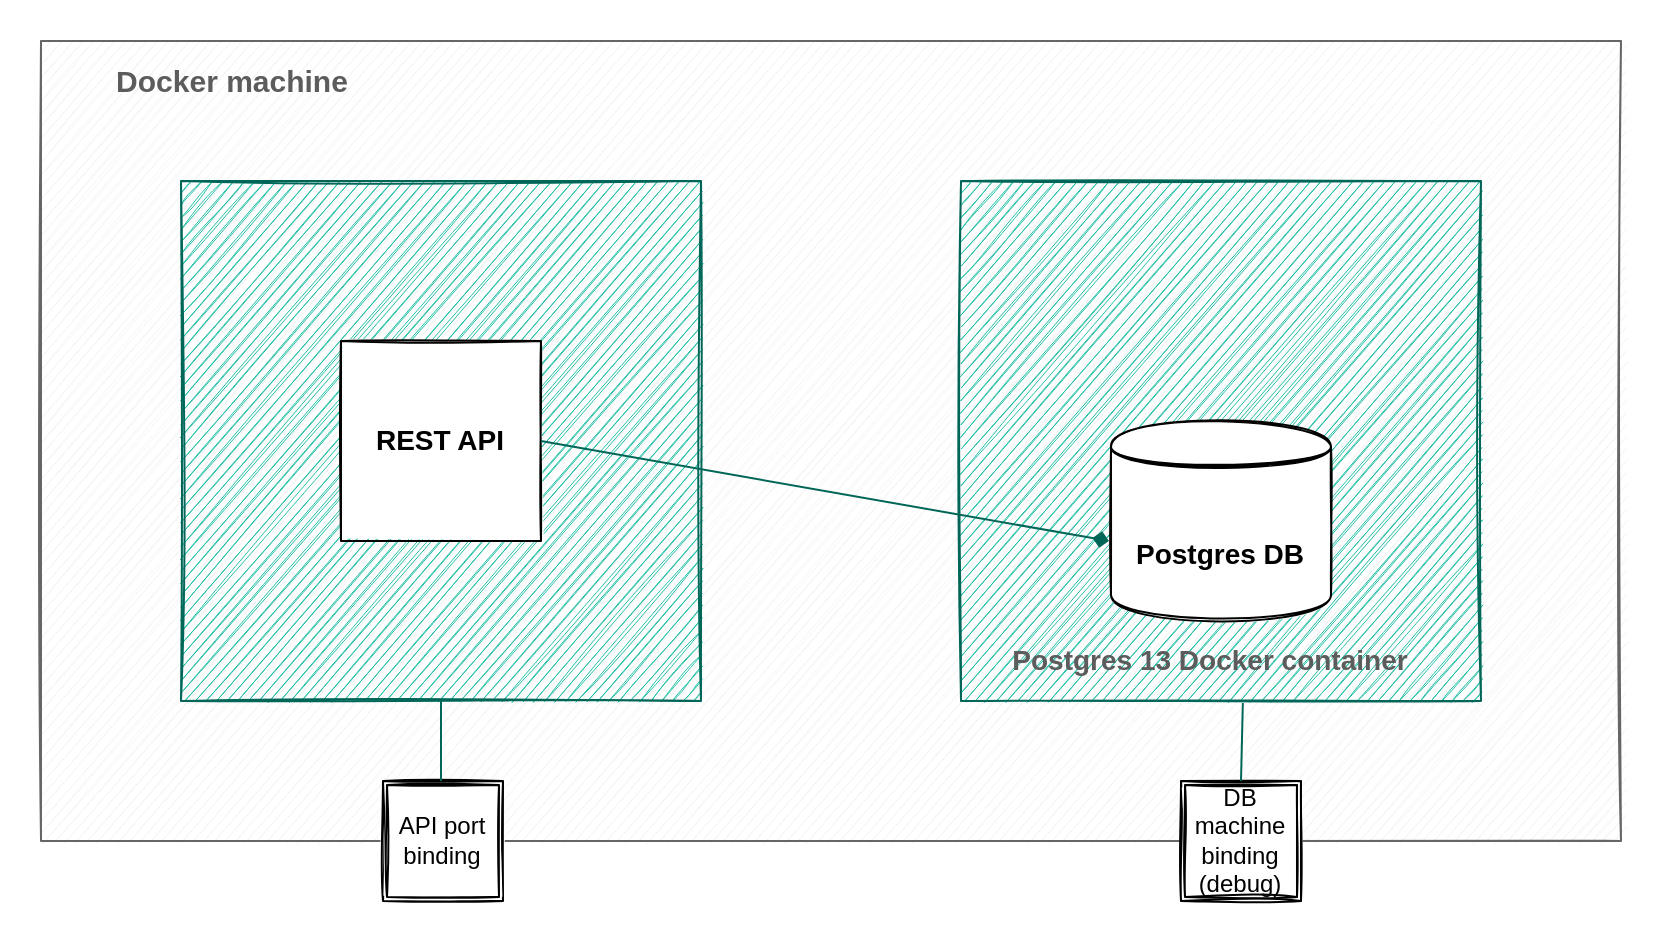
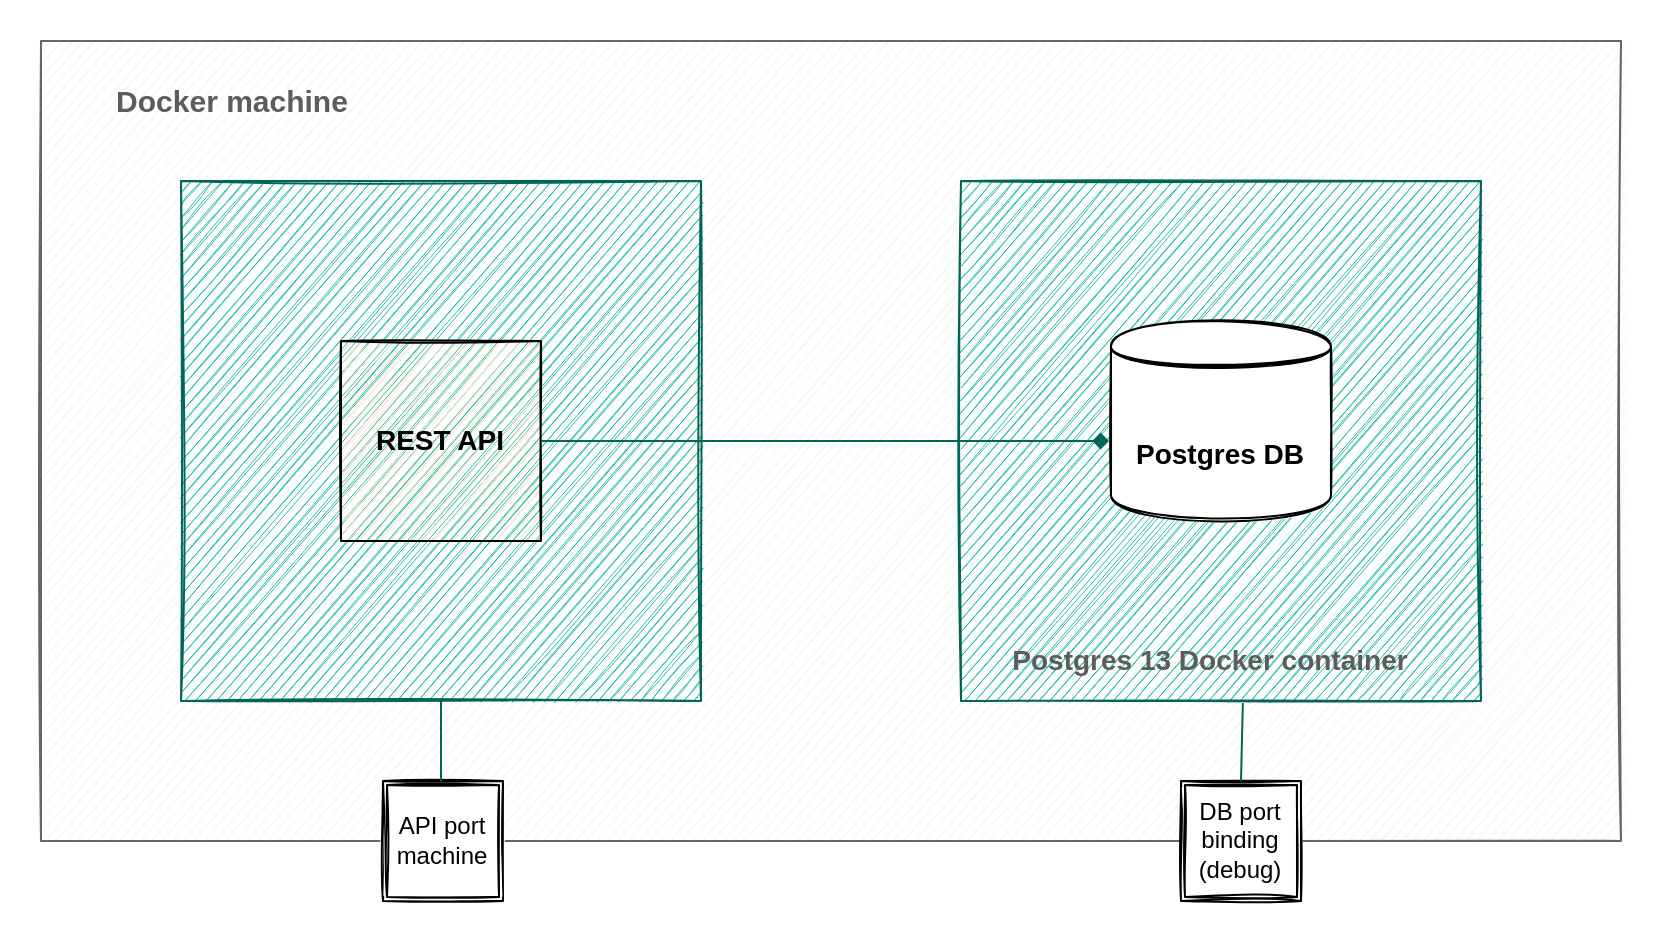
node "Docker machine": moved (233, 81) -> (233, 101)
node "REST API": fillcolor #ffffff -> #ffe6cc
node "Postgres DB": moved (1221, 521) -> (1221, 421)
node "API port binding": label "API port binding" -> "API port machine"
node "DB machine binding (debug)": label "DB machine binding (debug)" -> "DB port binding (debug)"
